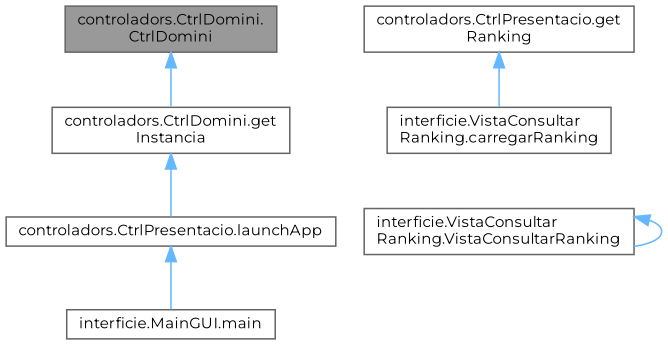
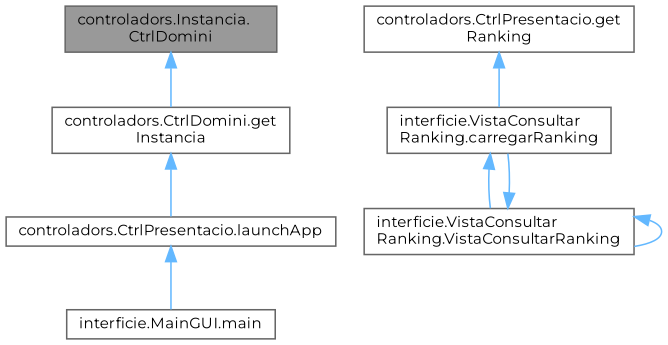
node "controladors.CtrlDomini. CtrlDomini": label "controladors.CtrlDomini. CtrlDomini" -> "controladors.Instancia. CtrlDomini"
edge "interficie.VistaConsultar Ranking.carregarRanking" -> "interficie.VistaConsultar Ranking.VistaConsultarRanking": added
edge "interficie.VistaConsultar Ranking.VistaConsultarRanking" -> "interficie.VistaConsultar Ranking.carregarRanking": added
